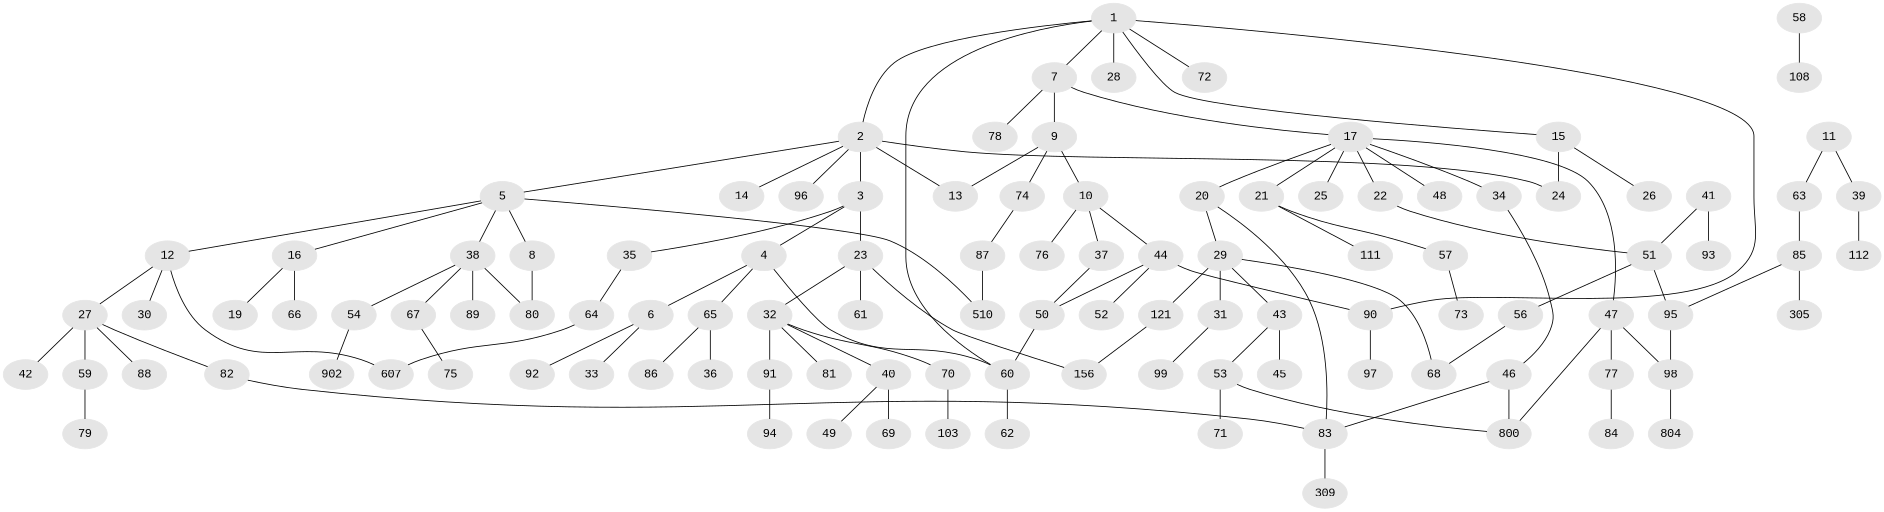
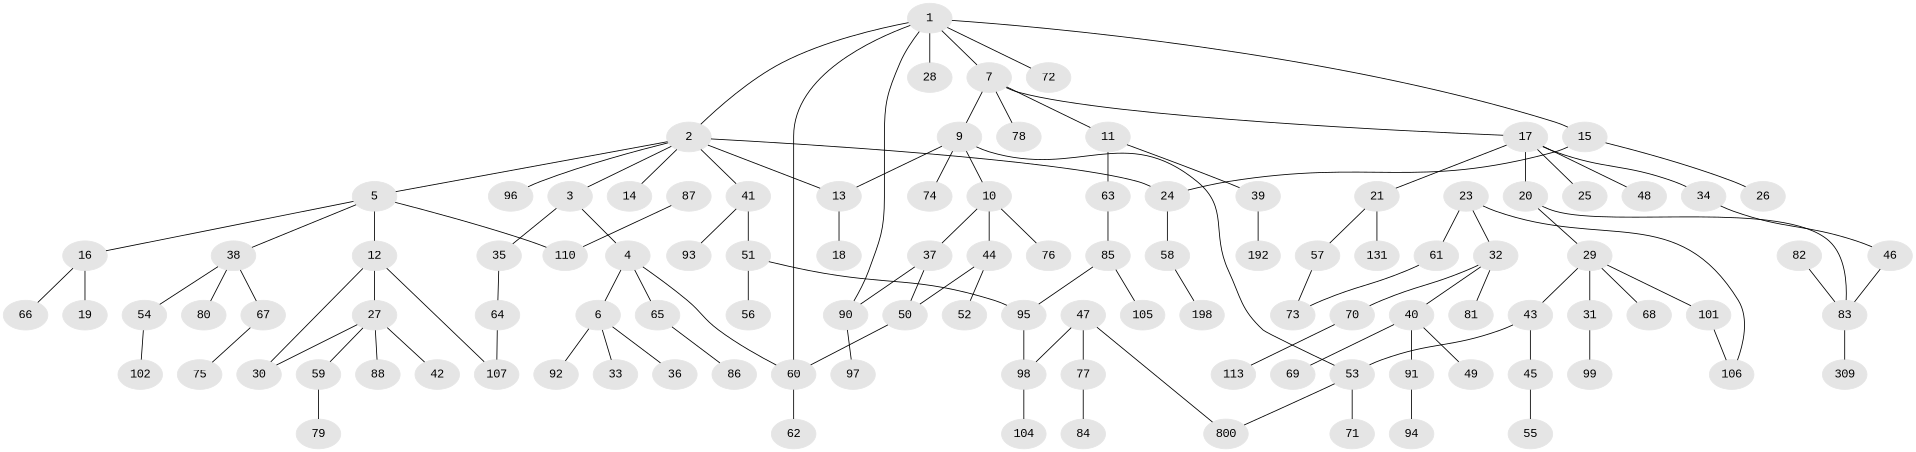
node "108": label "108" -> "198"
edge "7" -- "11": added
edge "17" -- "47": removed
edge "2" -- "41": added
edge "9" -- "53": added
node "22": removed
edge "3" -- "23": removed
edge "74" -- "87": removed
edge "24" -- "58": added
node "8": removed
node "18": added
node "111": label "111" -> "131"
node "112": label "112" -> "192"
edge "61" -- "73": added
edge "44" -- "90": now "37" -- "90"
node "89": removed
node "510": label "510" -> "110"
node "121": label "121" -> "101"
node "305": label "305" -> "105"
edge "65" -- "36": now "6" -- "36"
edge "32" -- "91": now "40" -- "91"
edge "56" -- "68": removed
edge "27" -- "82": now "27" -- "30"
node "902": label "902" -> "102"
node "607": label "607" -> "107"
node "156": label "156" -> "106"
edge "46" -- "800": removed
node "103": label "103" -> "113"
node "55": added
node "804": label "804" -> "104"
